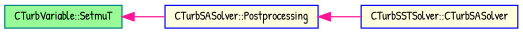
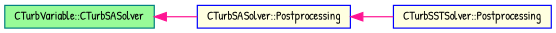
node "CTurbVariable::SetmuT": label "CTurbVariable::SetmuT" -> "CTurbVariable::CTurbSASolver"
node "CTurbSSTSolver::CTurbSASolver": label "CTurbSSTSolver::CTurbSASolver" -> "CTurbSSTSolver::Postprocessing"
